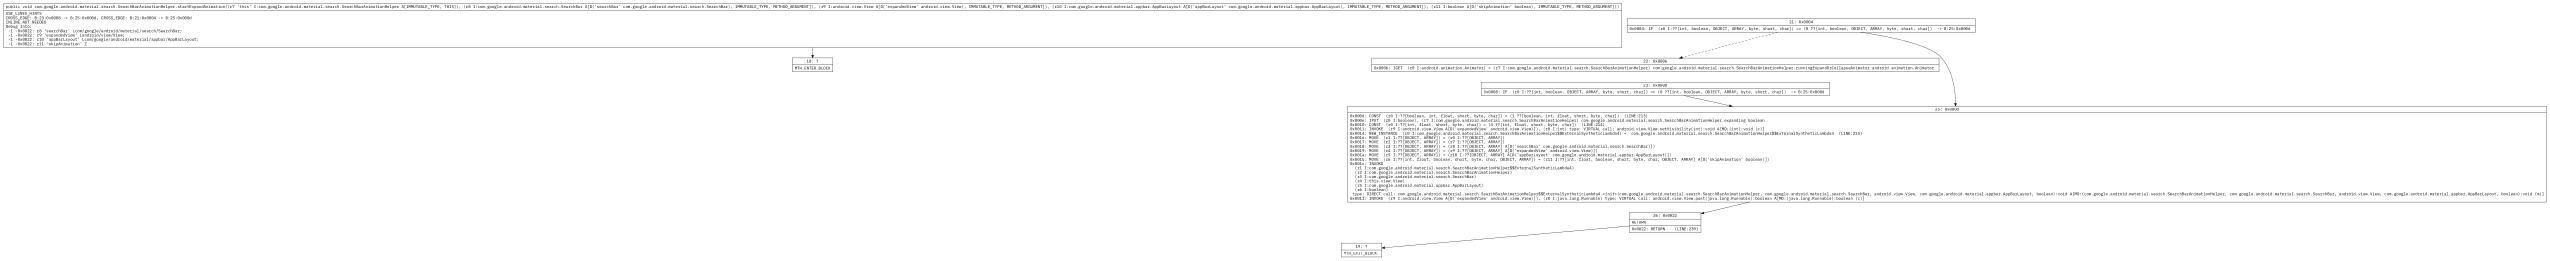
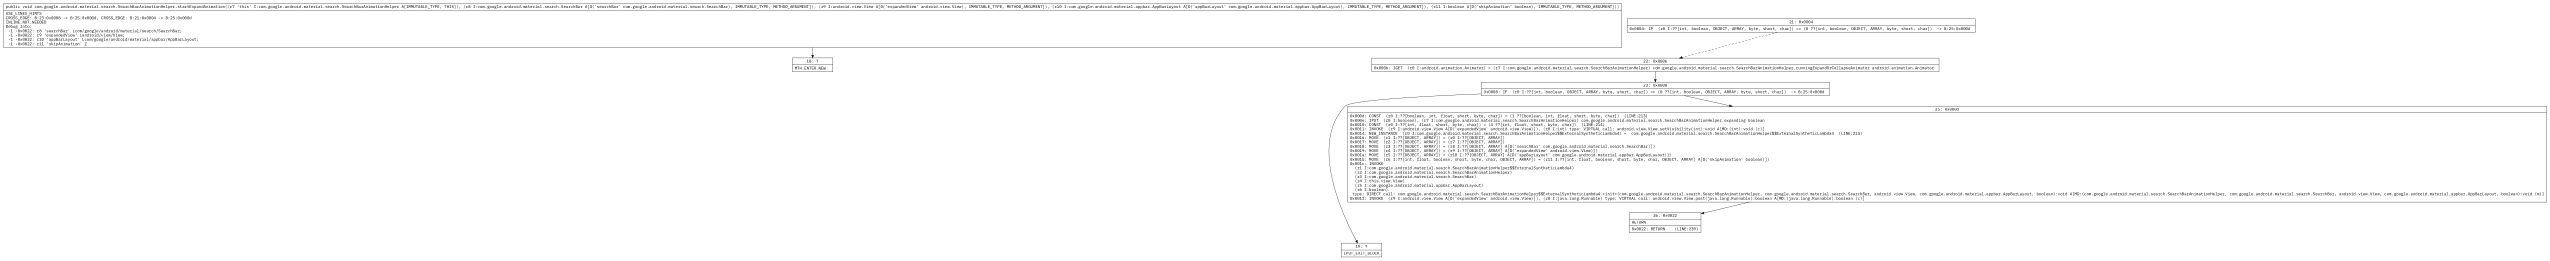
edge "21: 0x0004" -> "25: 0x000d": removed
node "18: ?": text "MTH_ENTER_BLOCK" -> "MTH_ENTER_NEW"
edge "22: 0x0006" -> "23: 0x0008": added
edge "26: 0x0022" -> "19: ?": now "23: 0x0008" -> "19: ?"
node "19: ?": text "MTH_EXIT_BLOCK" -> "IPUT_EXIT_BLOCK"
